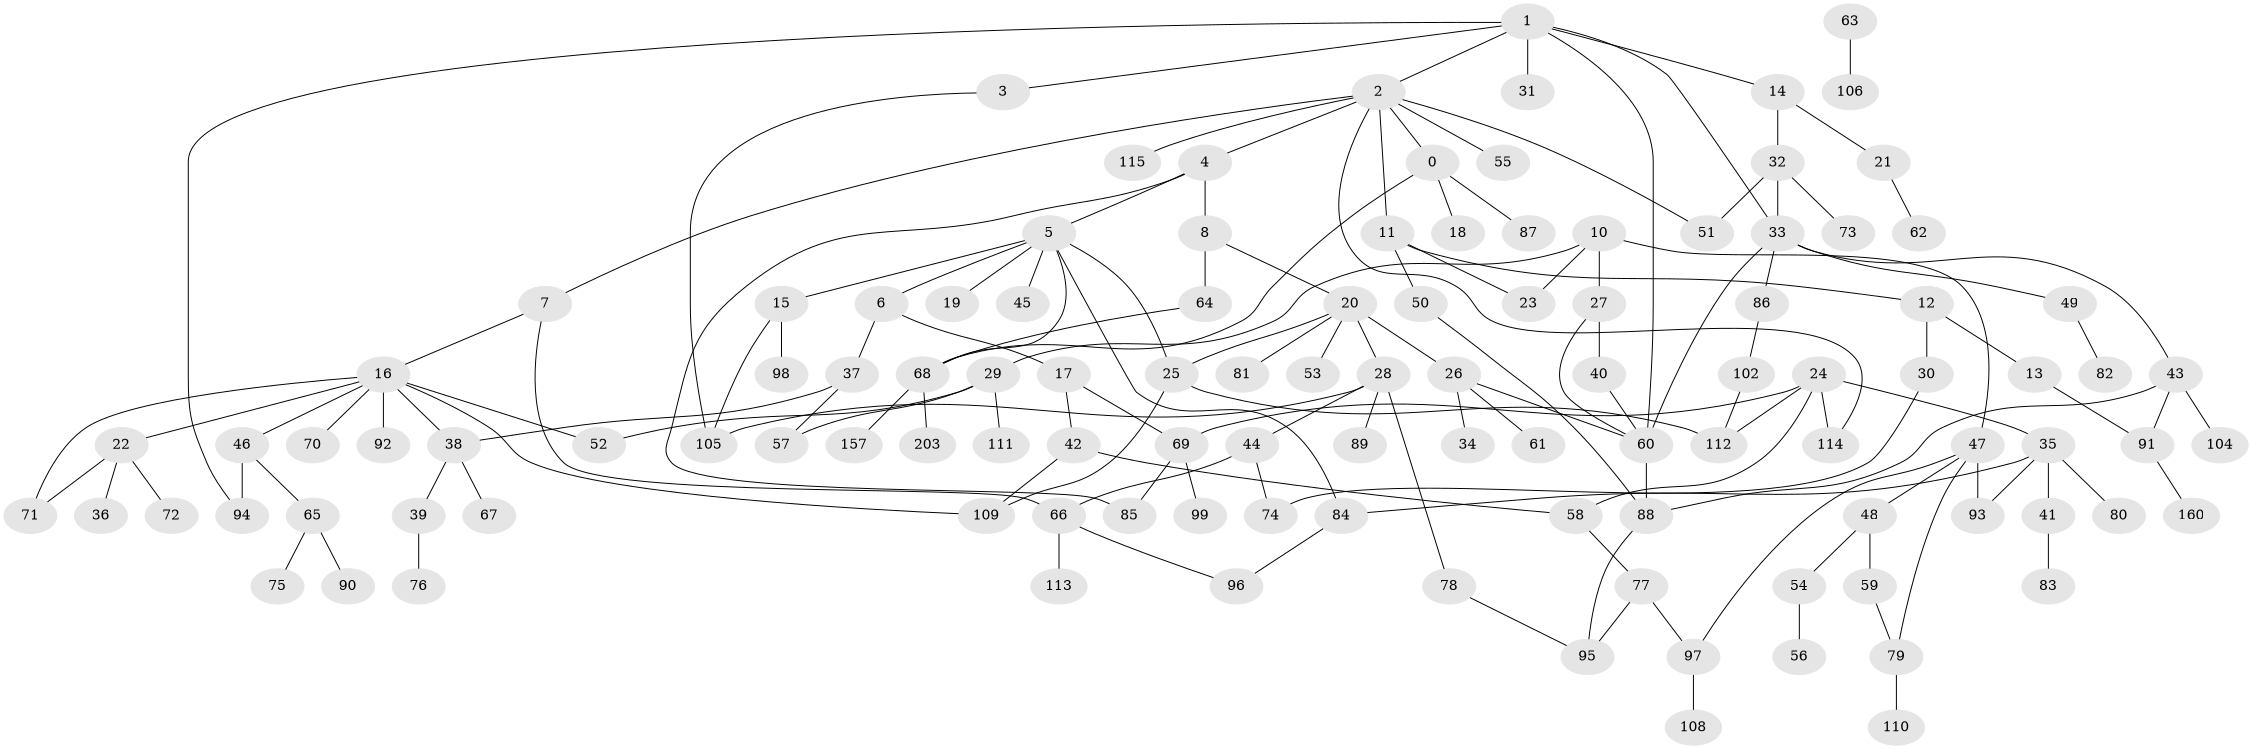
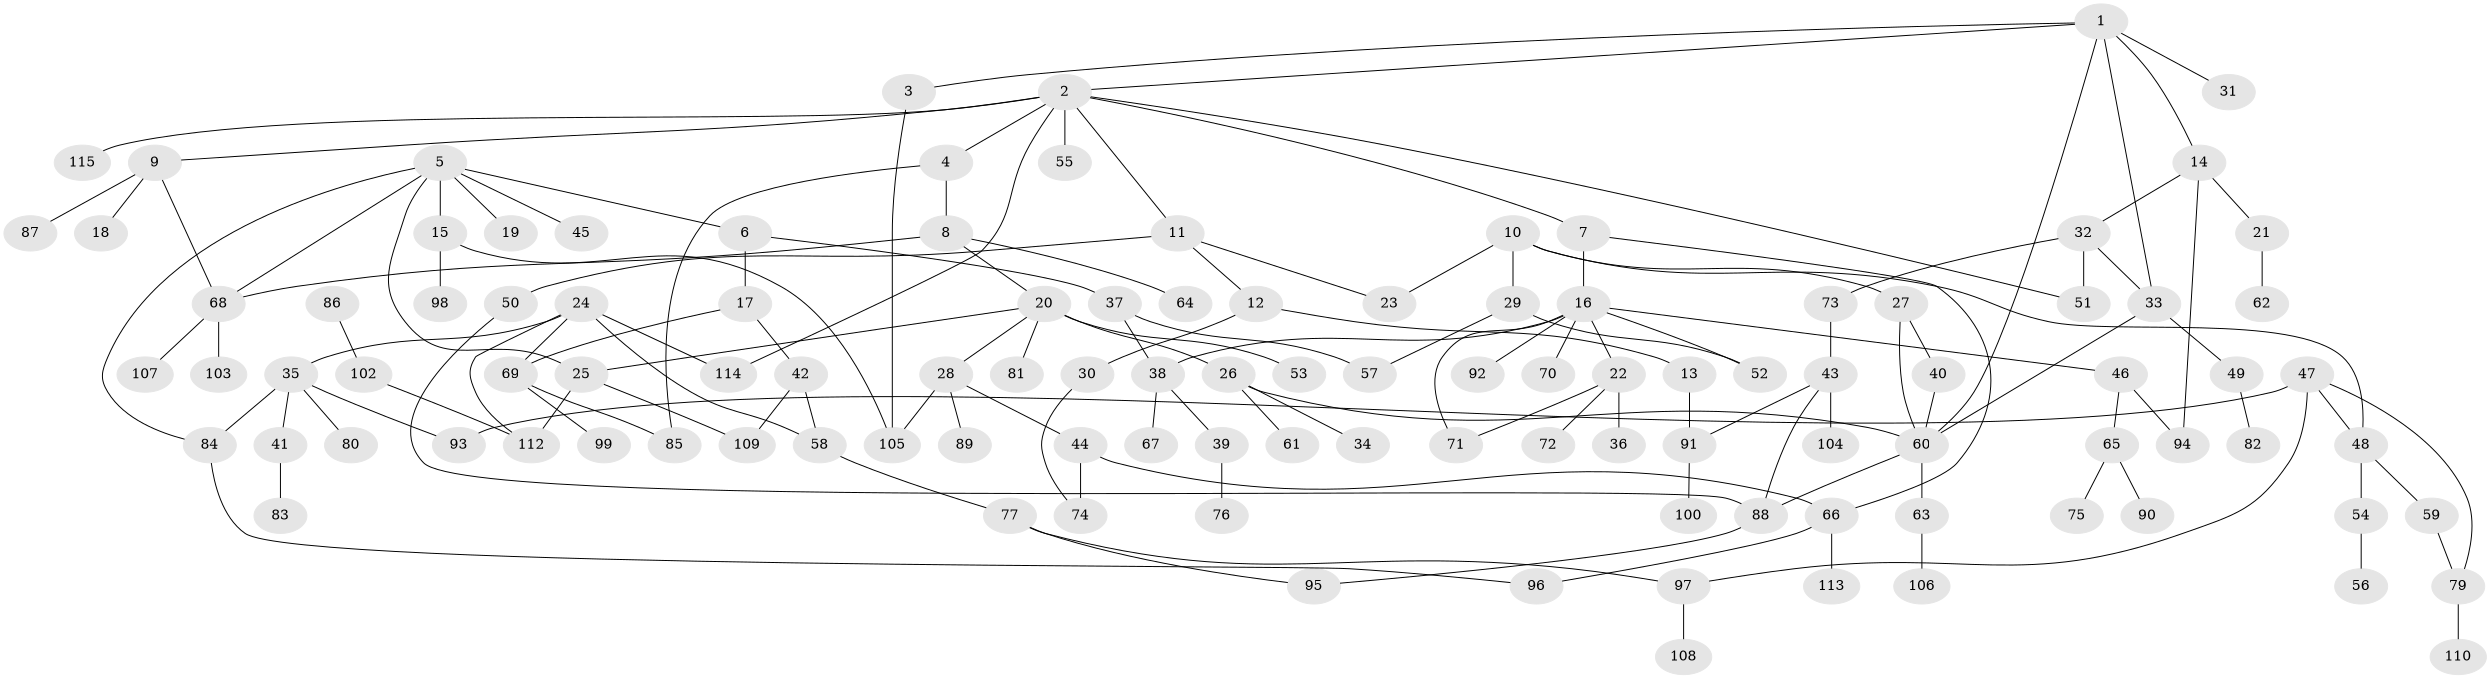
edge "1" -- "94": now "14" -- "94"
node "0": label "0" -> "9"
edge "4" -- "5": removed
edge "33" -- "43": now "73" -- "43"
edge "33" -- "86": removed
edge "10" -- "47": now "10" -- "48"
edge "64" -- "68": now "8" -- "68"
node "157": label "157" -> "107"
node "203": label "203" -> "103"
node "111": removed
edge "60" -- "63": added
edge "16" -- "109": removed
node "160": label "160" -> "100"
node "78": removed
